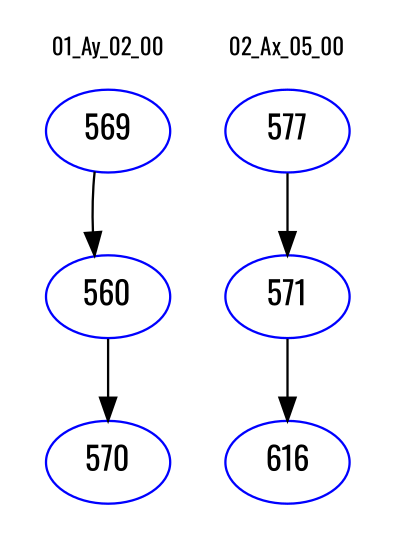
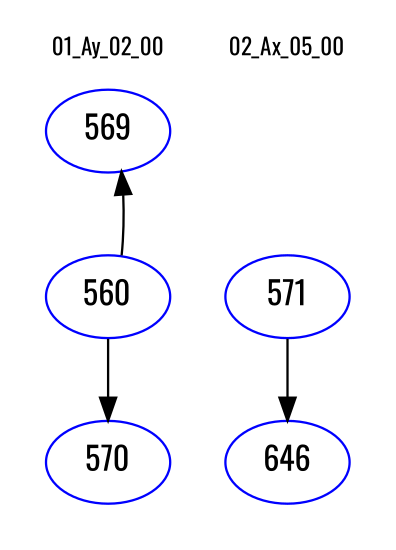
node "577": removed
edge "569" -> "560": reversed
node "616": label "616" -> "646"
